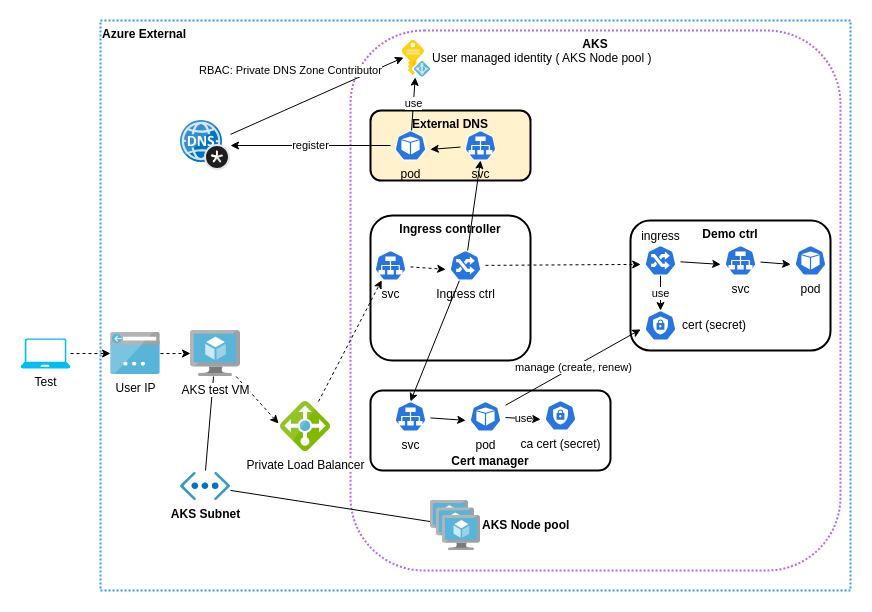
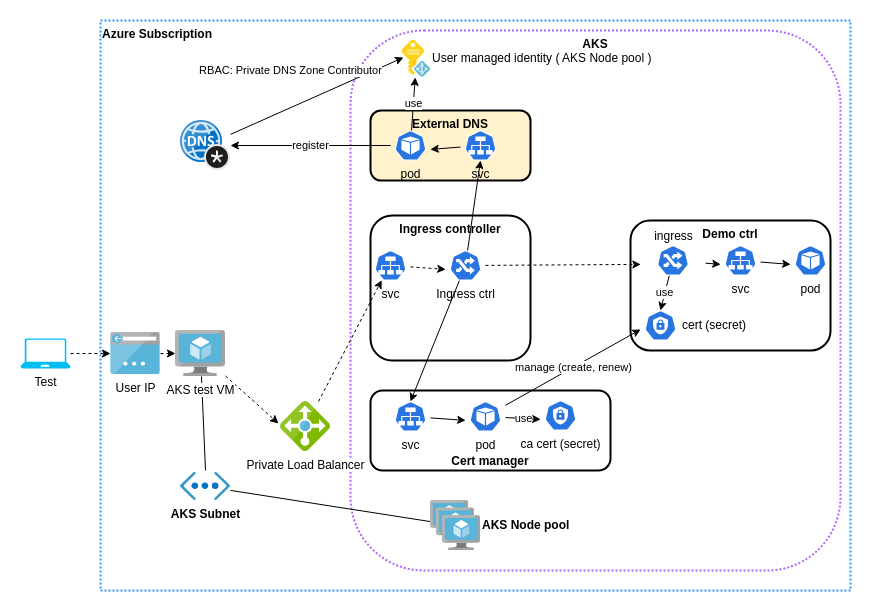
node "Azure External": label "Azure External" -> "Azure Subscription"
node "ingress": size 40x30 -> 65x30
node "AKS test VM": moved (216, 354) -> (201, 354)
